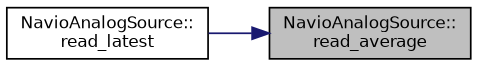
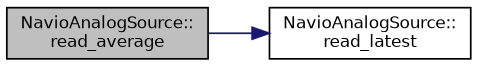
edge "NavioAnalogSource:: read_latest" -> "NavioAnalogSource:: read_average": reversed
